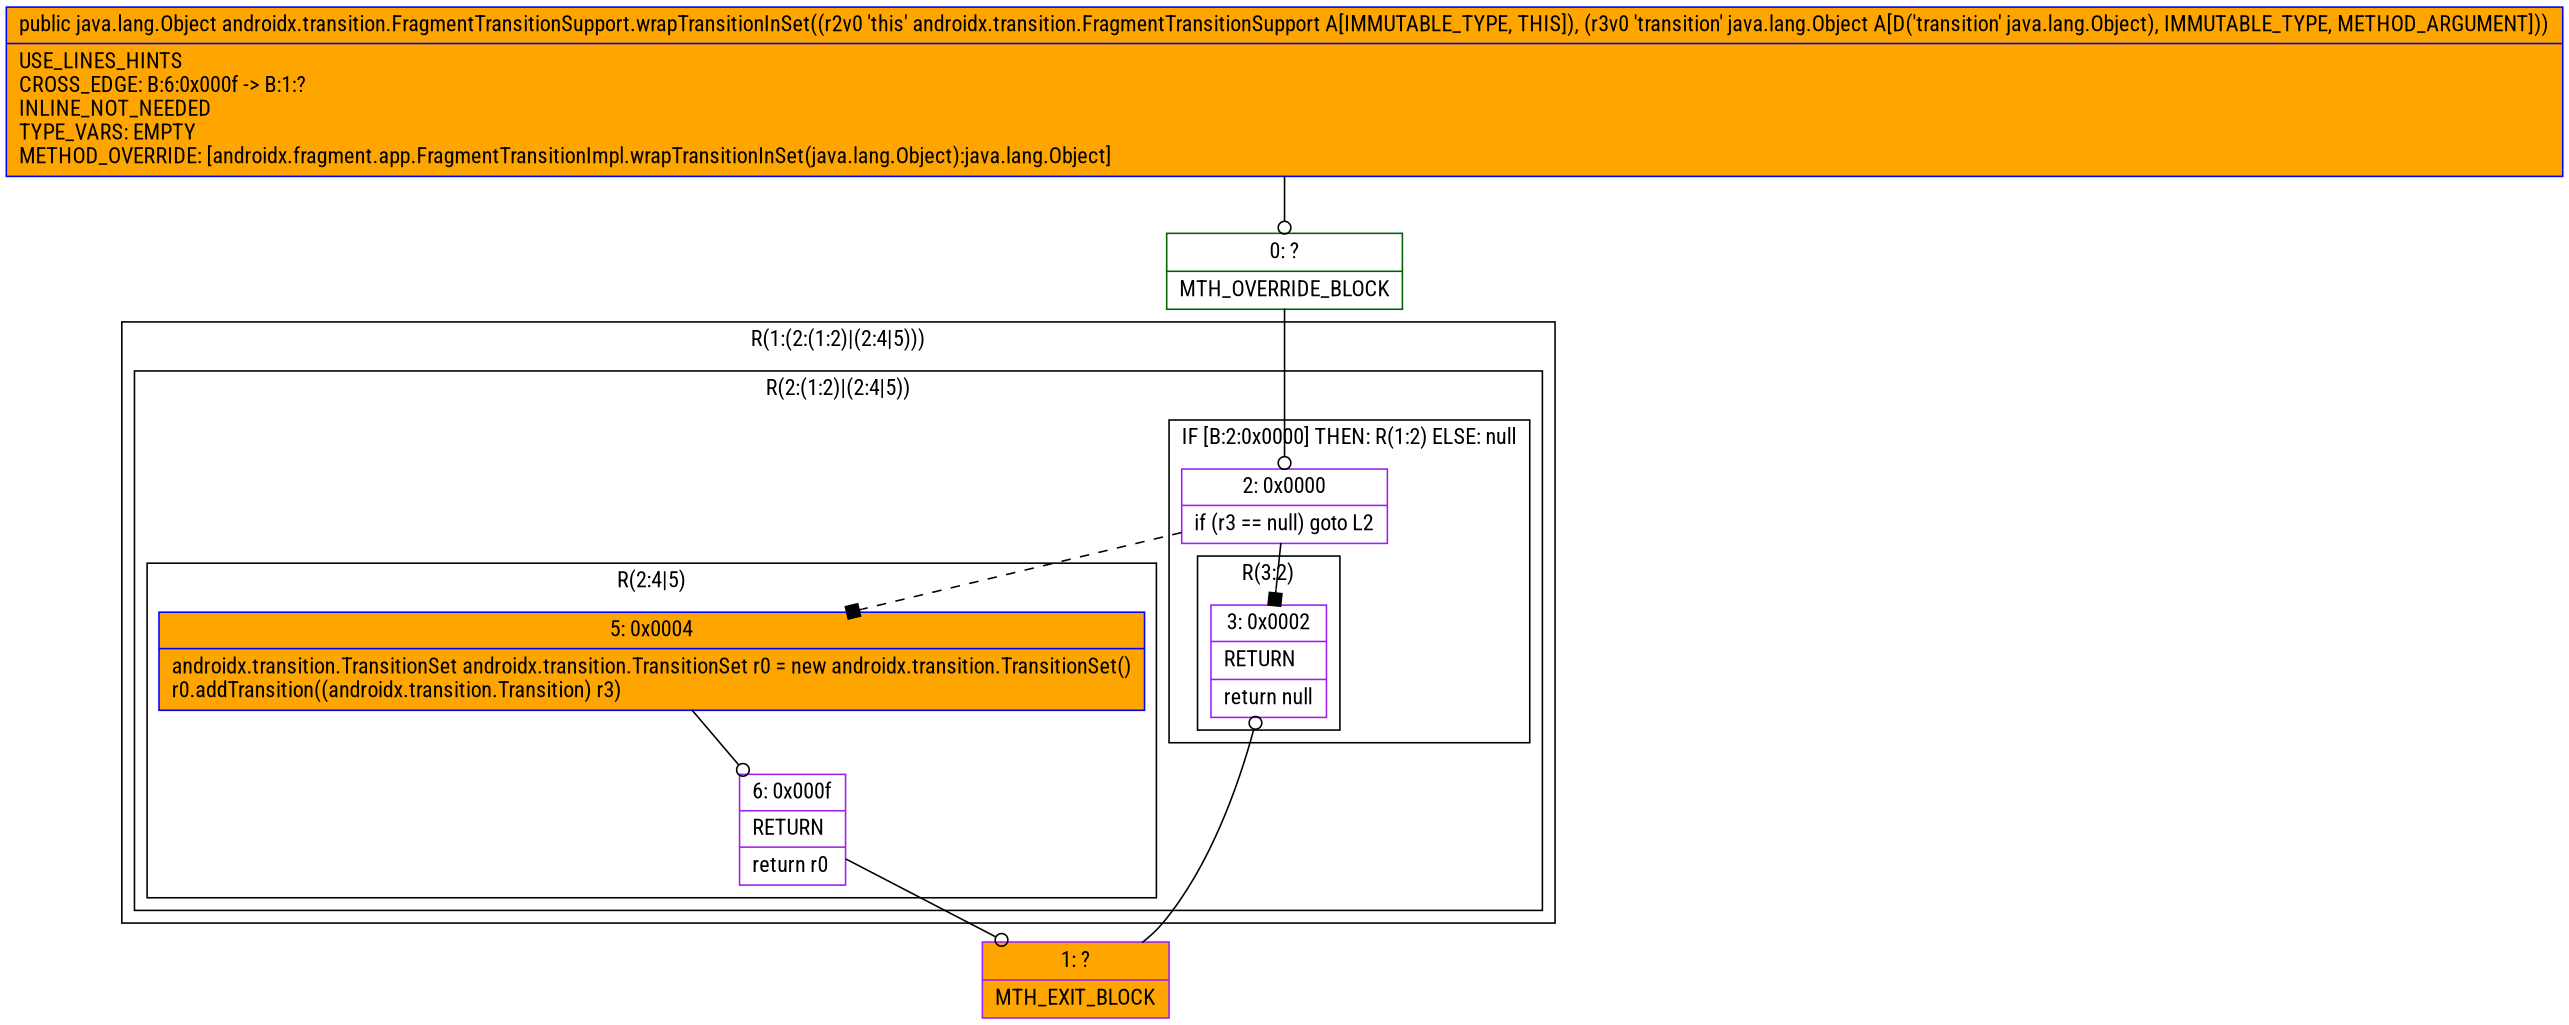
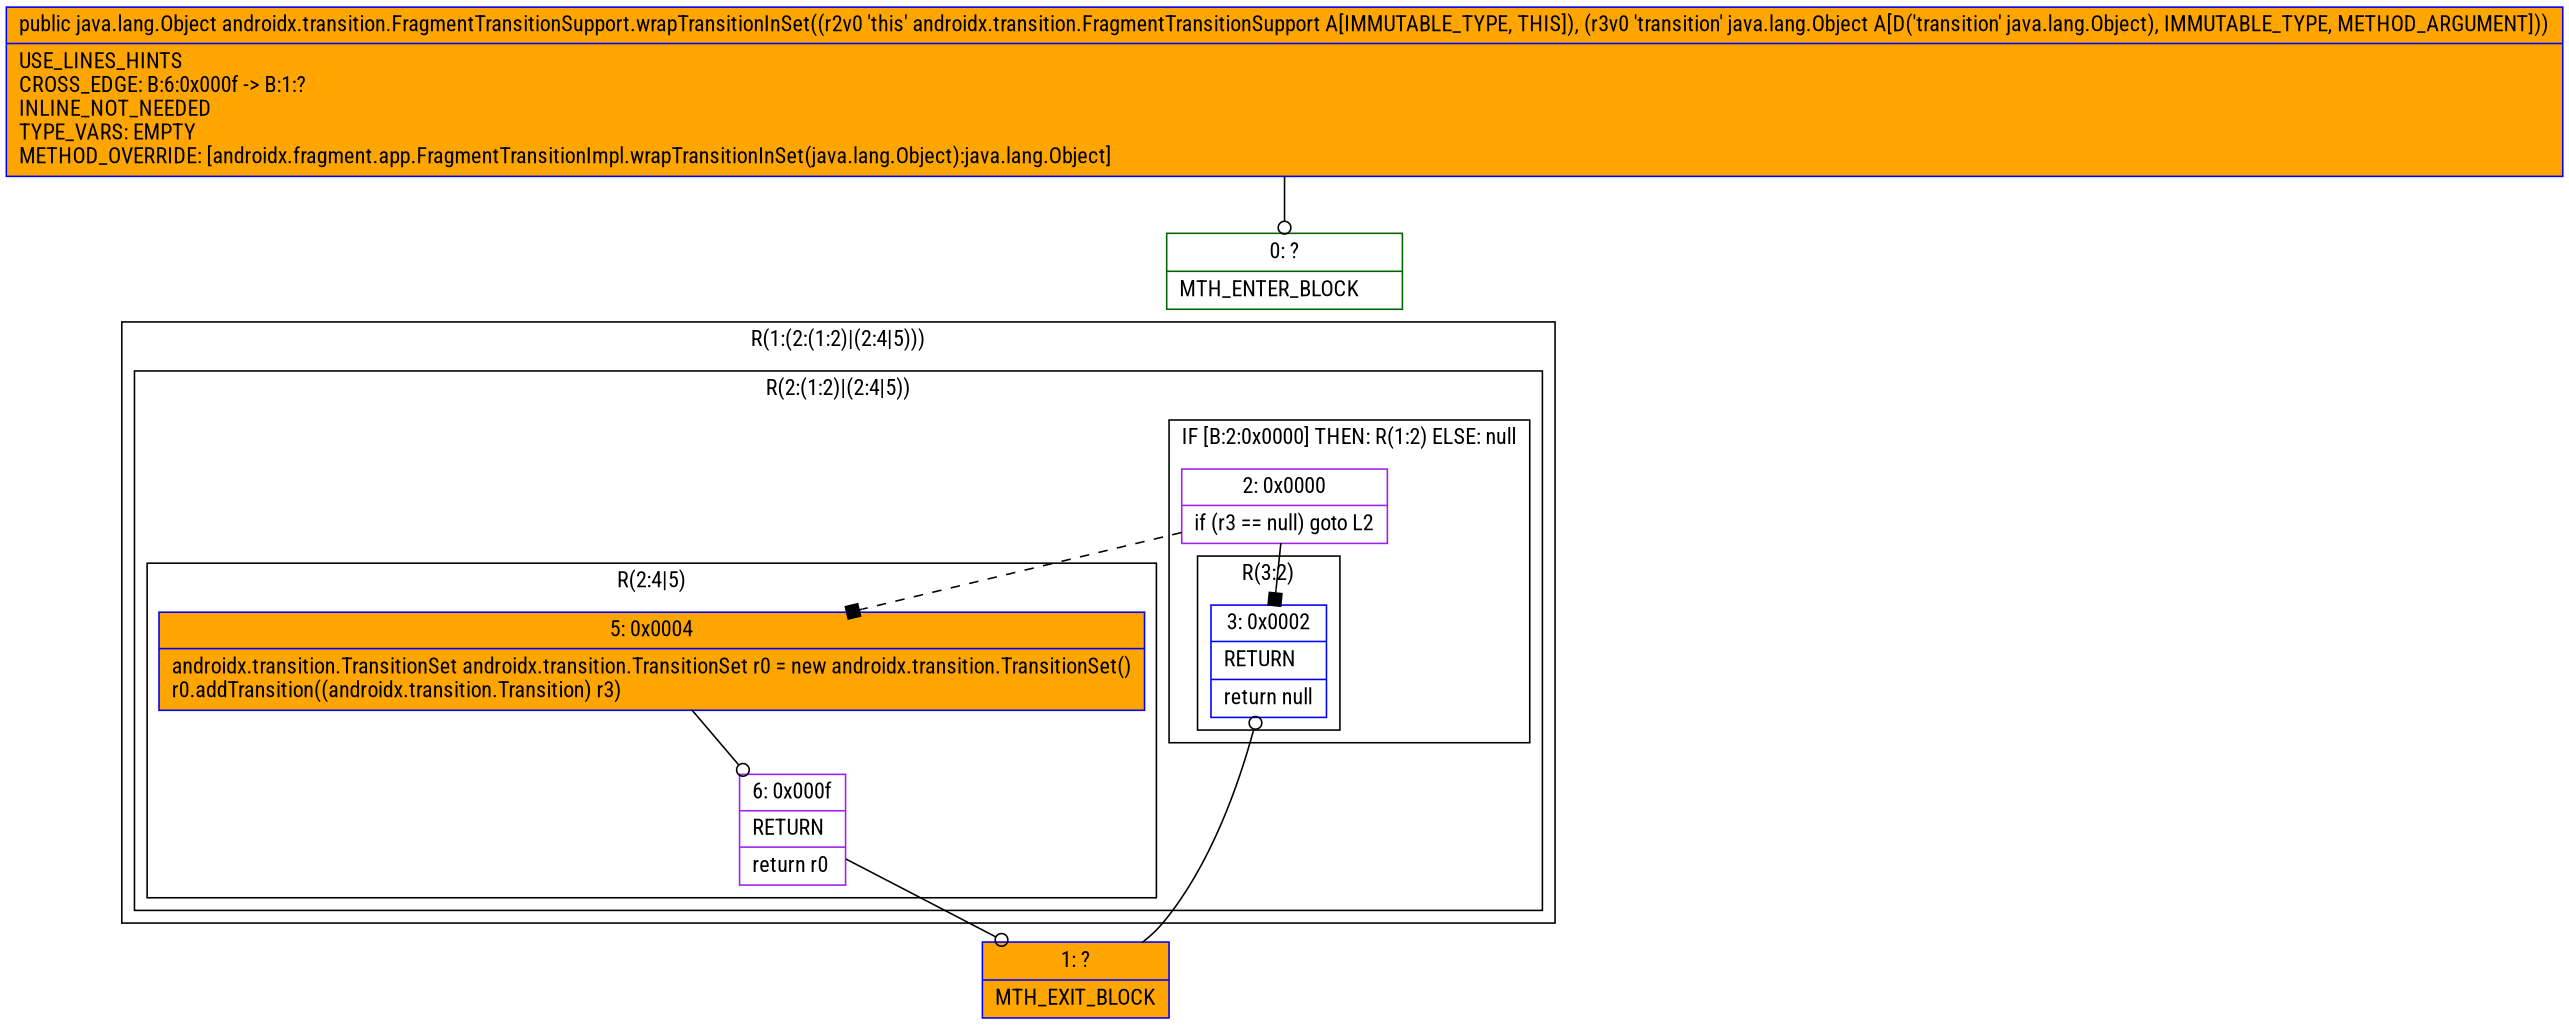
node "0: ?": text "MTH_OVERRIDE_BLOCK" -> "MTH_ENTER_BLOCK"
edge "0: ?" -> "2: 0x0000": removed
node "3: 0x0002": color purple -> blue
node "1: ?": color purple -> blue
